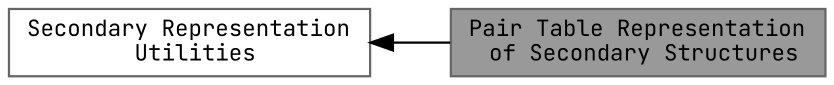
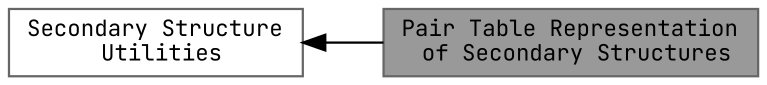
node "Secondary Representation Utilities": label "Secondary Representation Utilities" -> "Secondary Structure Utilities"
